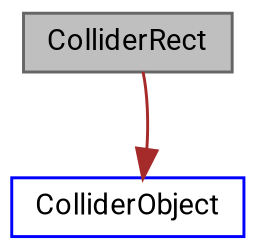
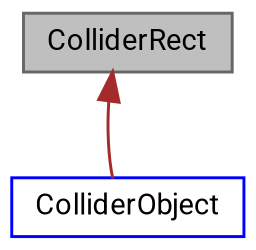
edge "ColliderRect" -> "ColliderObject": reversed
